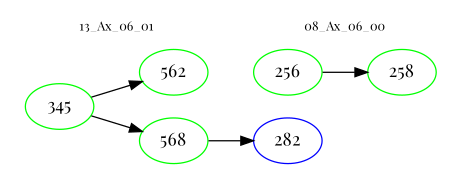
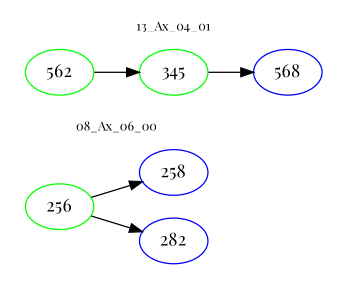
cluster "13_Ax_06_01": label "13_Ax_06_01" -> "13_Ax_04_01"
node "258": color green -> blue
edge "345" -> "562": reversed
node "568": color green -> blue
edge "568" -> "282": now "256" -> "282"
